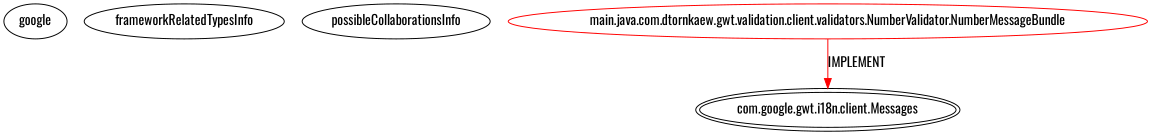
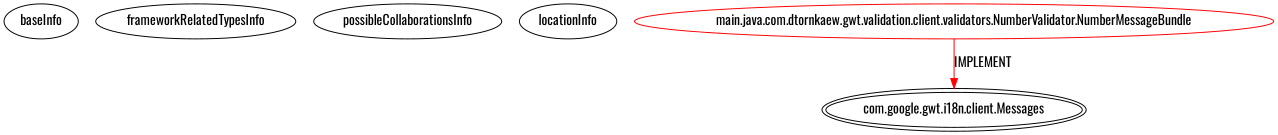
node "google": label "google" -> "baseInfo"
node "locationInfo": added
